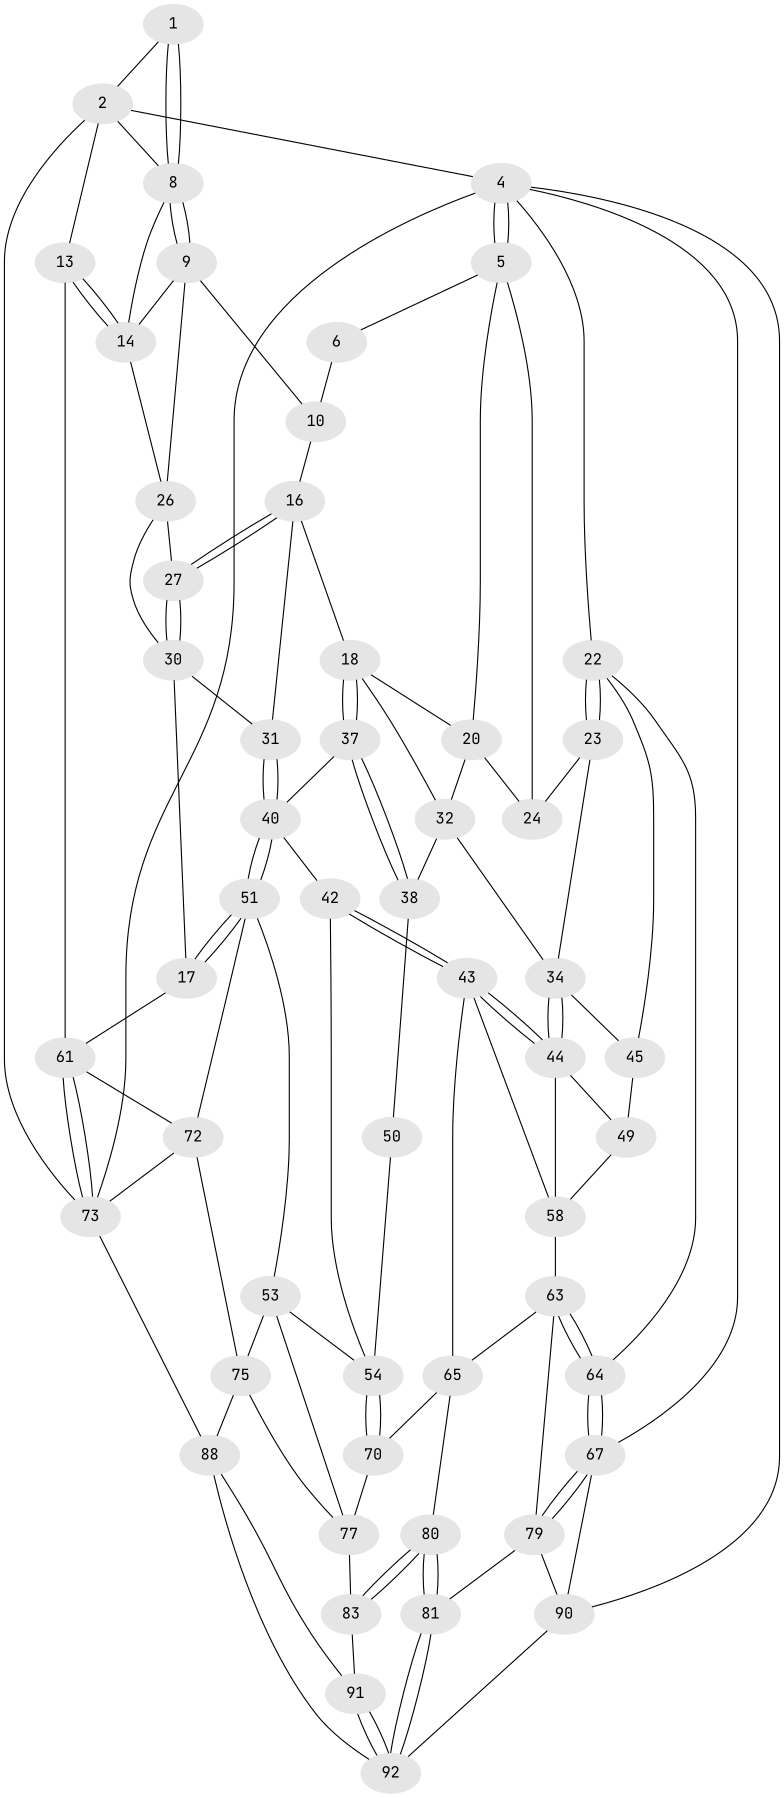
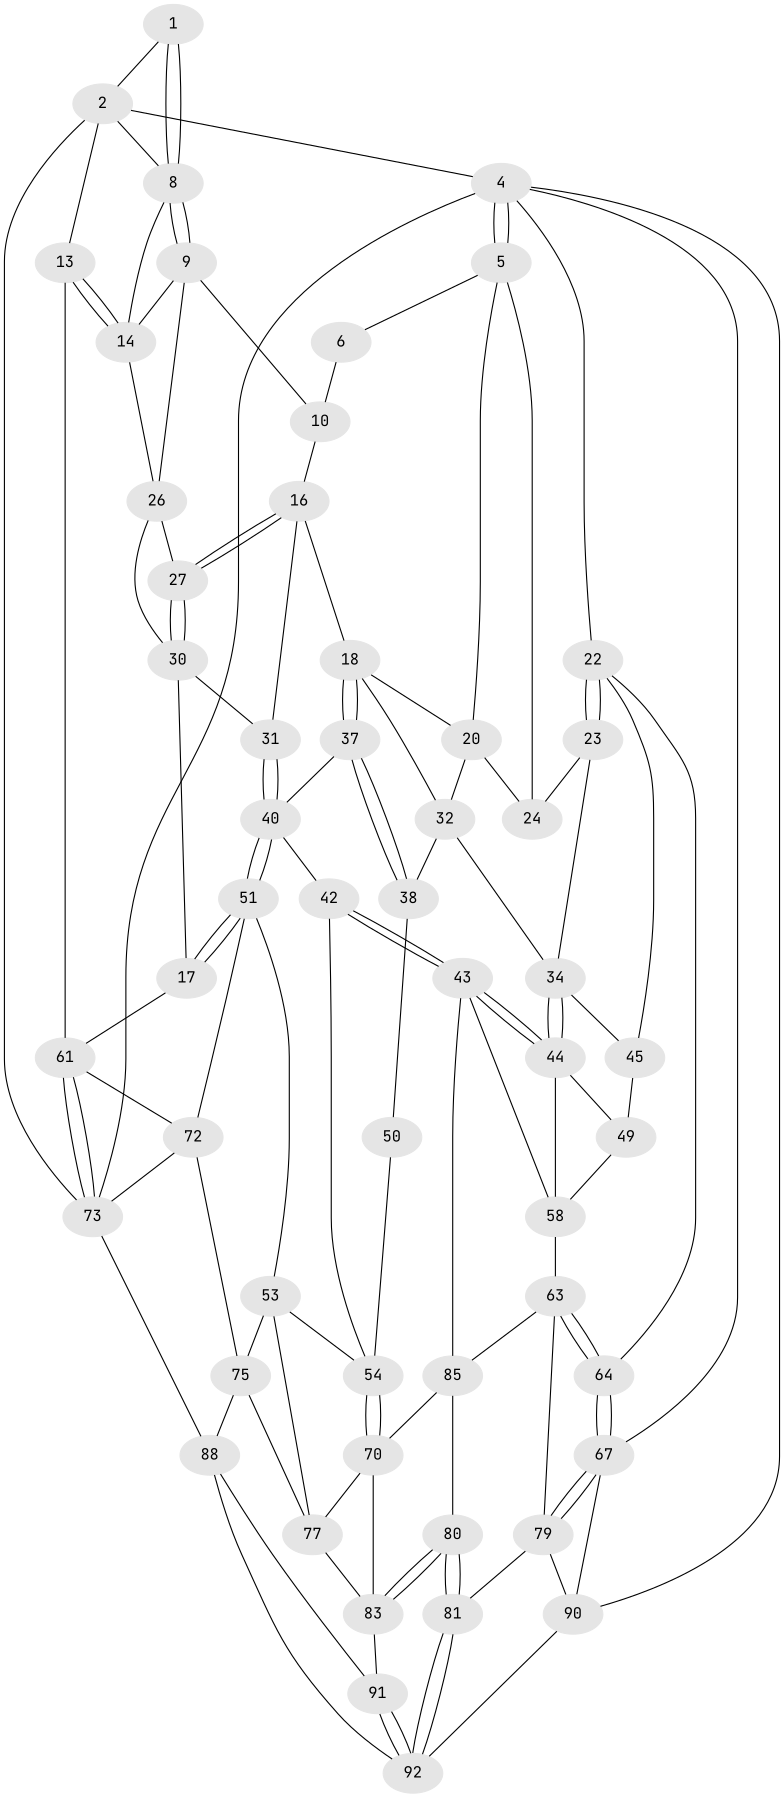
node "65": label "65" -> "85"
edge "70" -- "83": added
